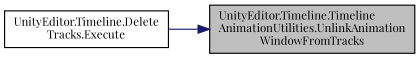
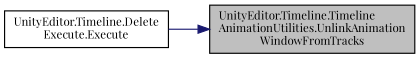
node "UnityEditor.Timeline.Delete Tracks.Execute": label "UnityEditor.Timeline.Delete Tracks.Execute" -> "UnityEditor.Timeline.Delete Execute.Execute"
